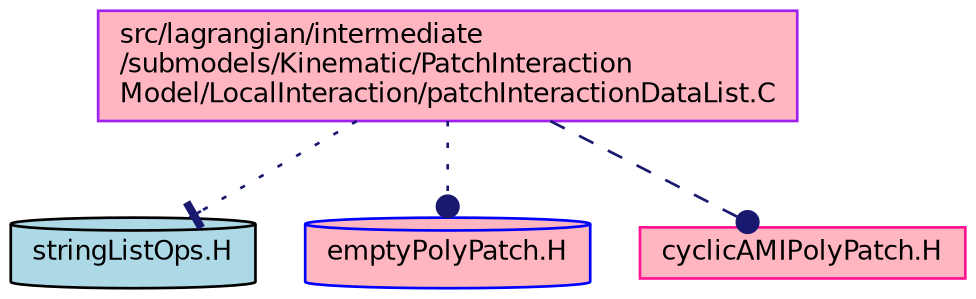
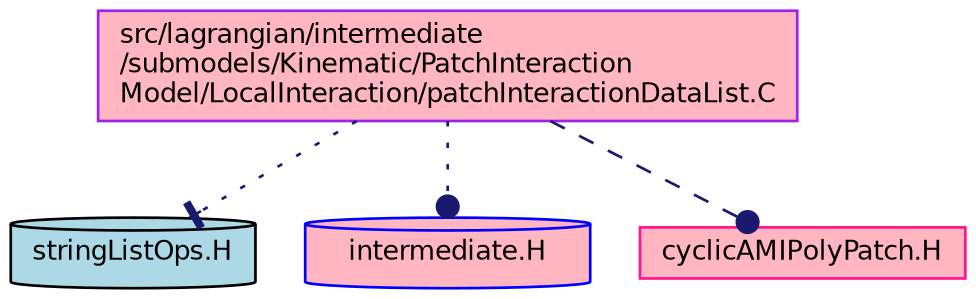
node "emptyPolyPatch.H": label "emptyPolyPatch.H" -> "intermediate.H"
